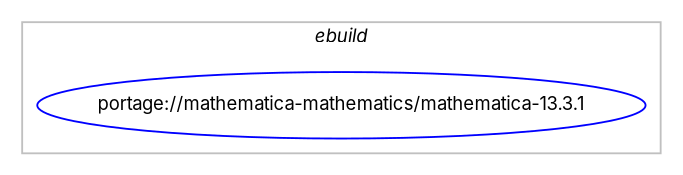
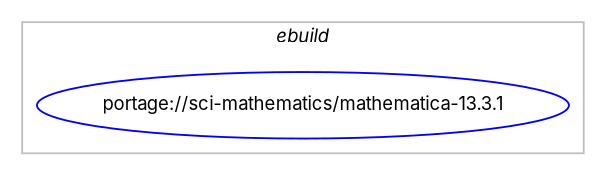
node "portage://mathematica-mathematics/mathematica-13.3.1": label "portage://mathematica-mathematics/mathematica-13.3.1" -> "portage://sci-mathematics/mathematica-13.3.1"
